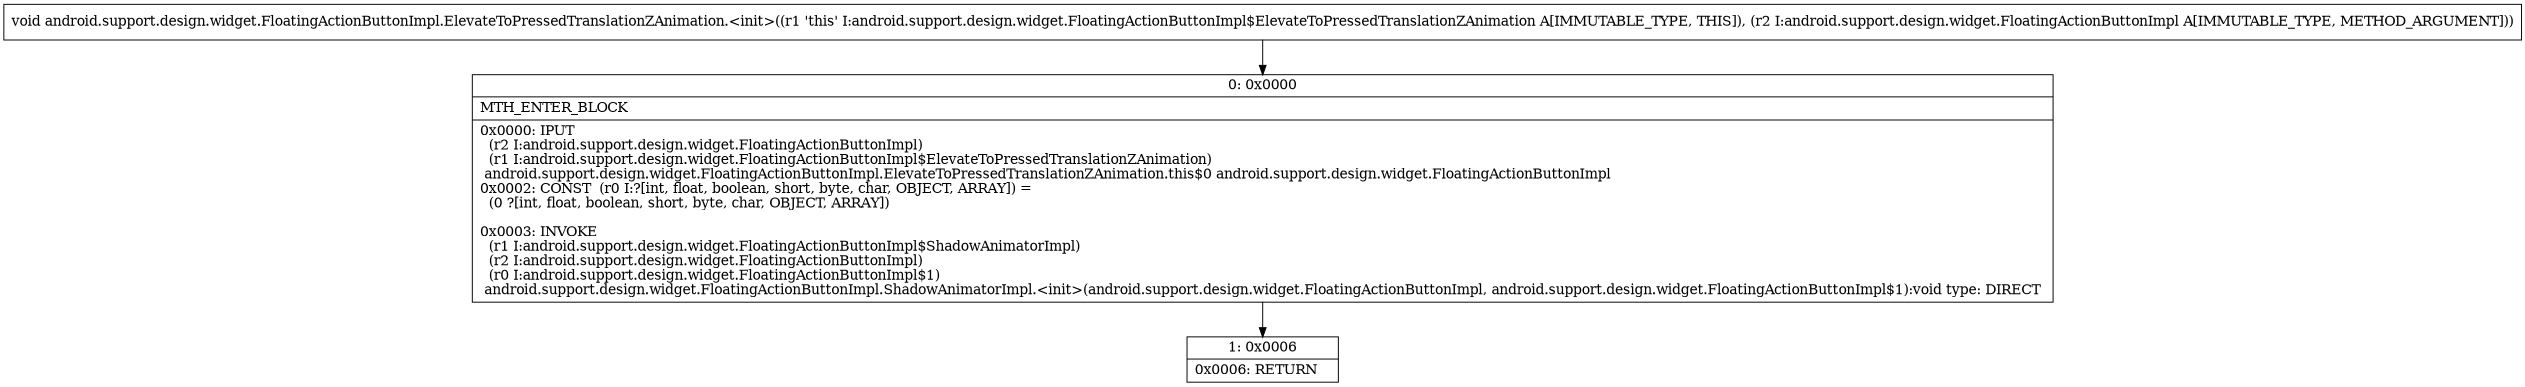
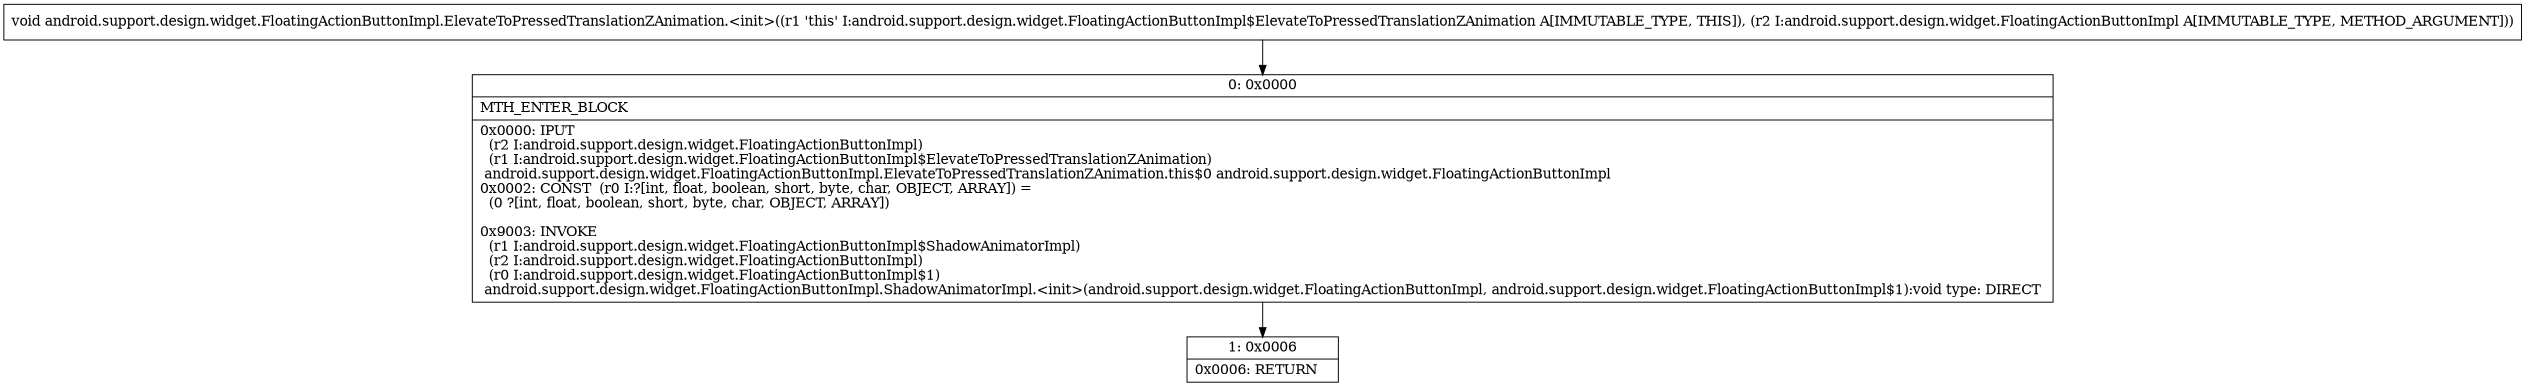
node "0: 0x0000": text "0x0003: INVOKE" -> "0x9003: INVOKE"
